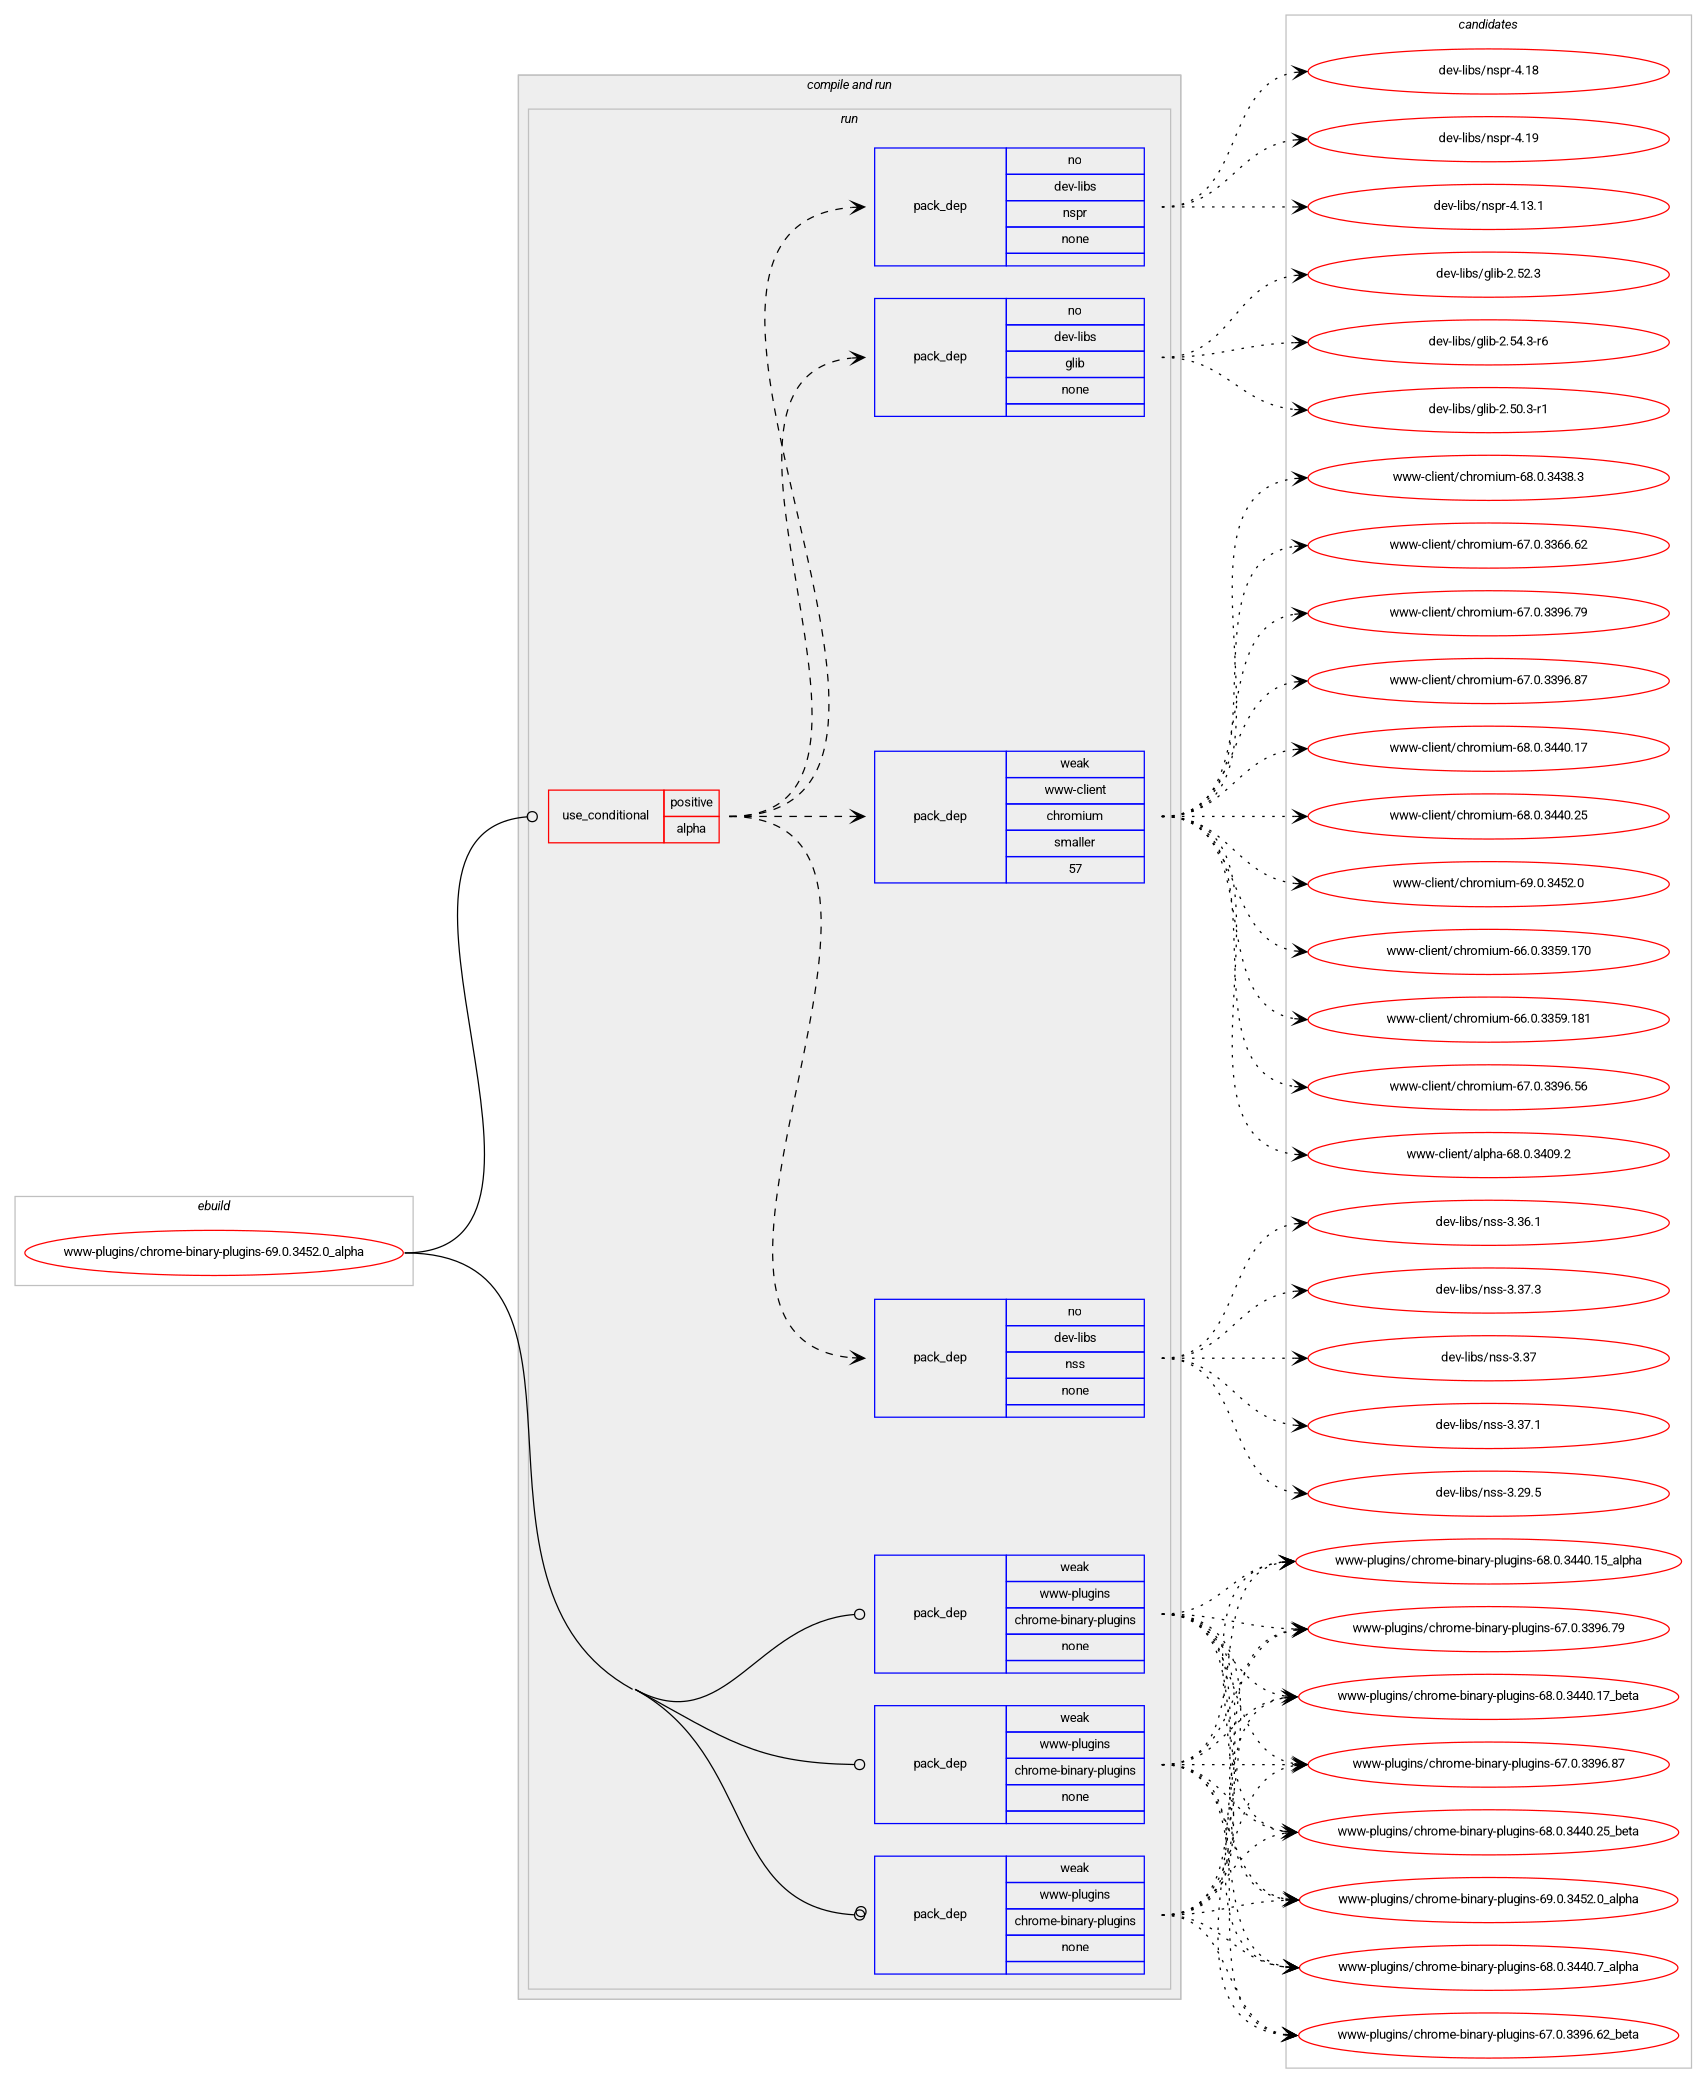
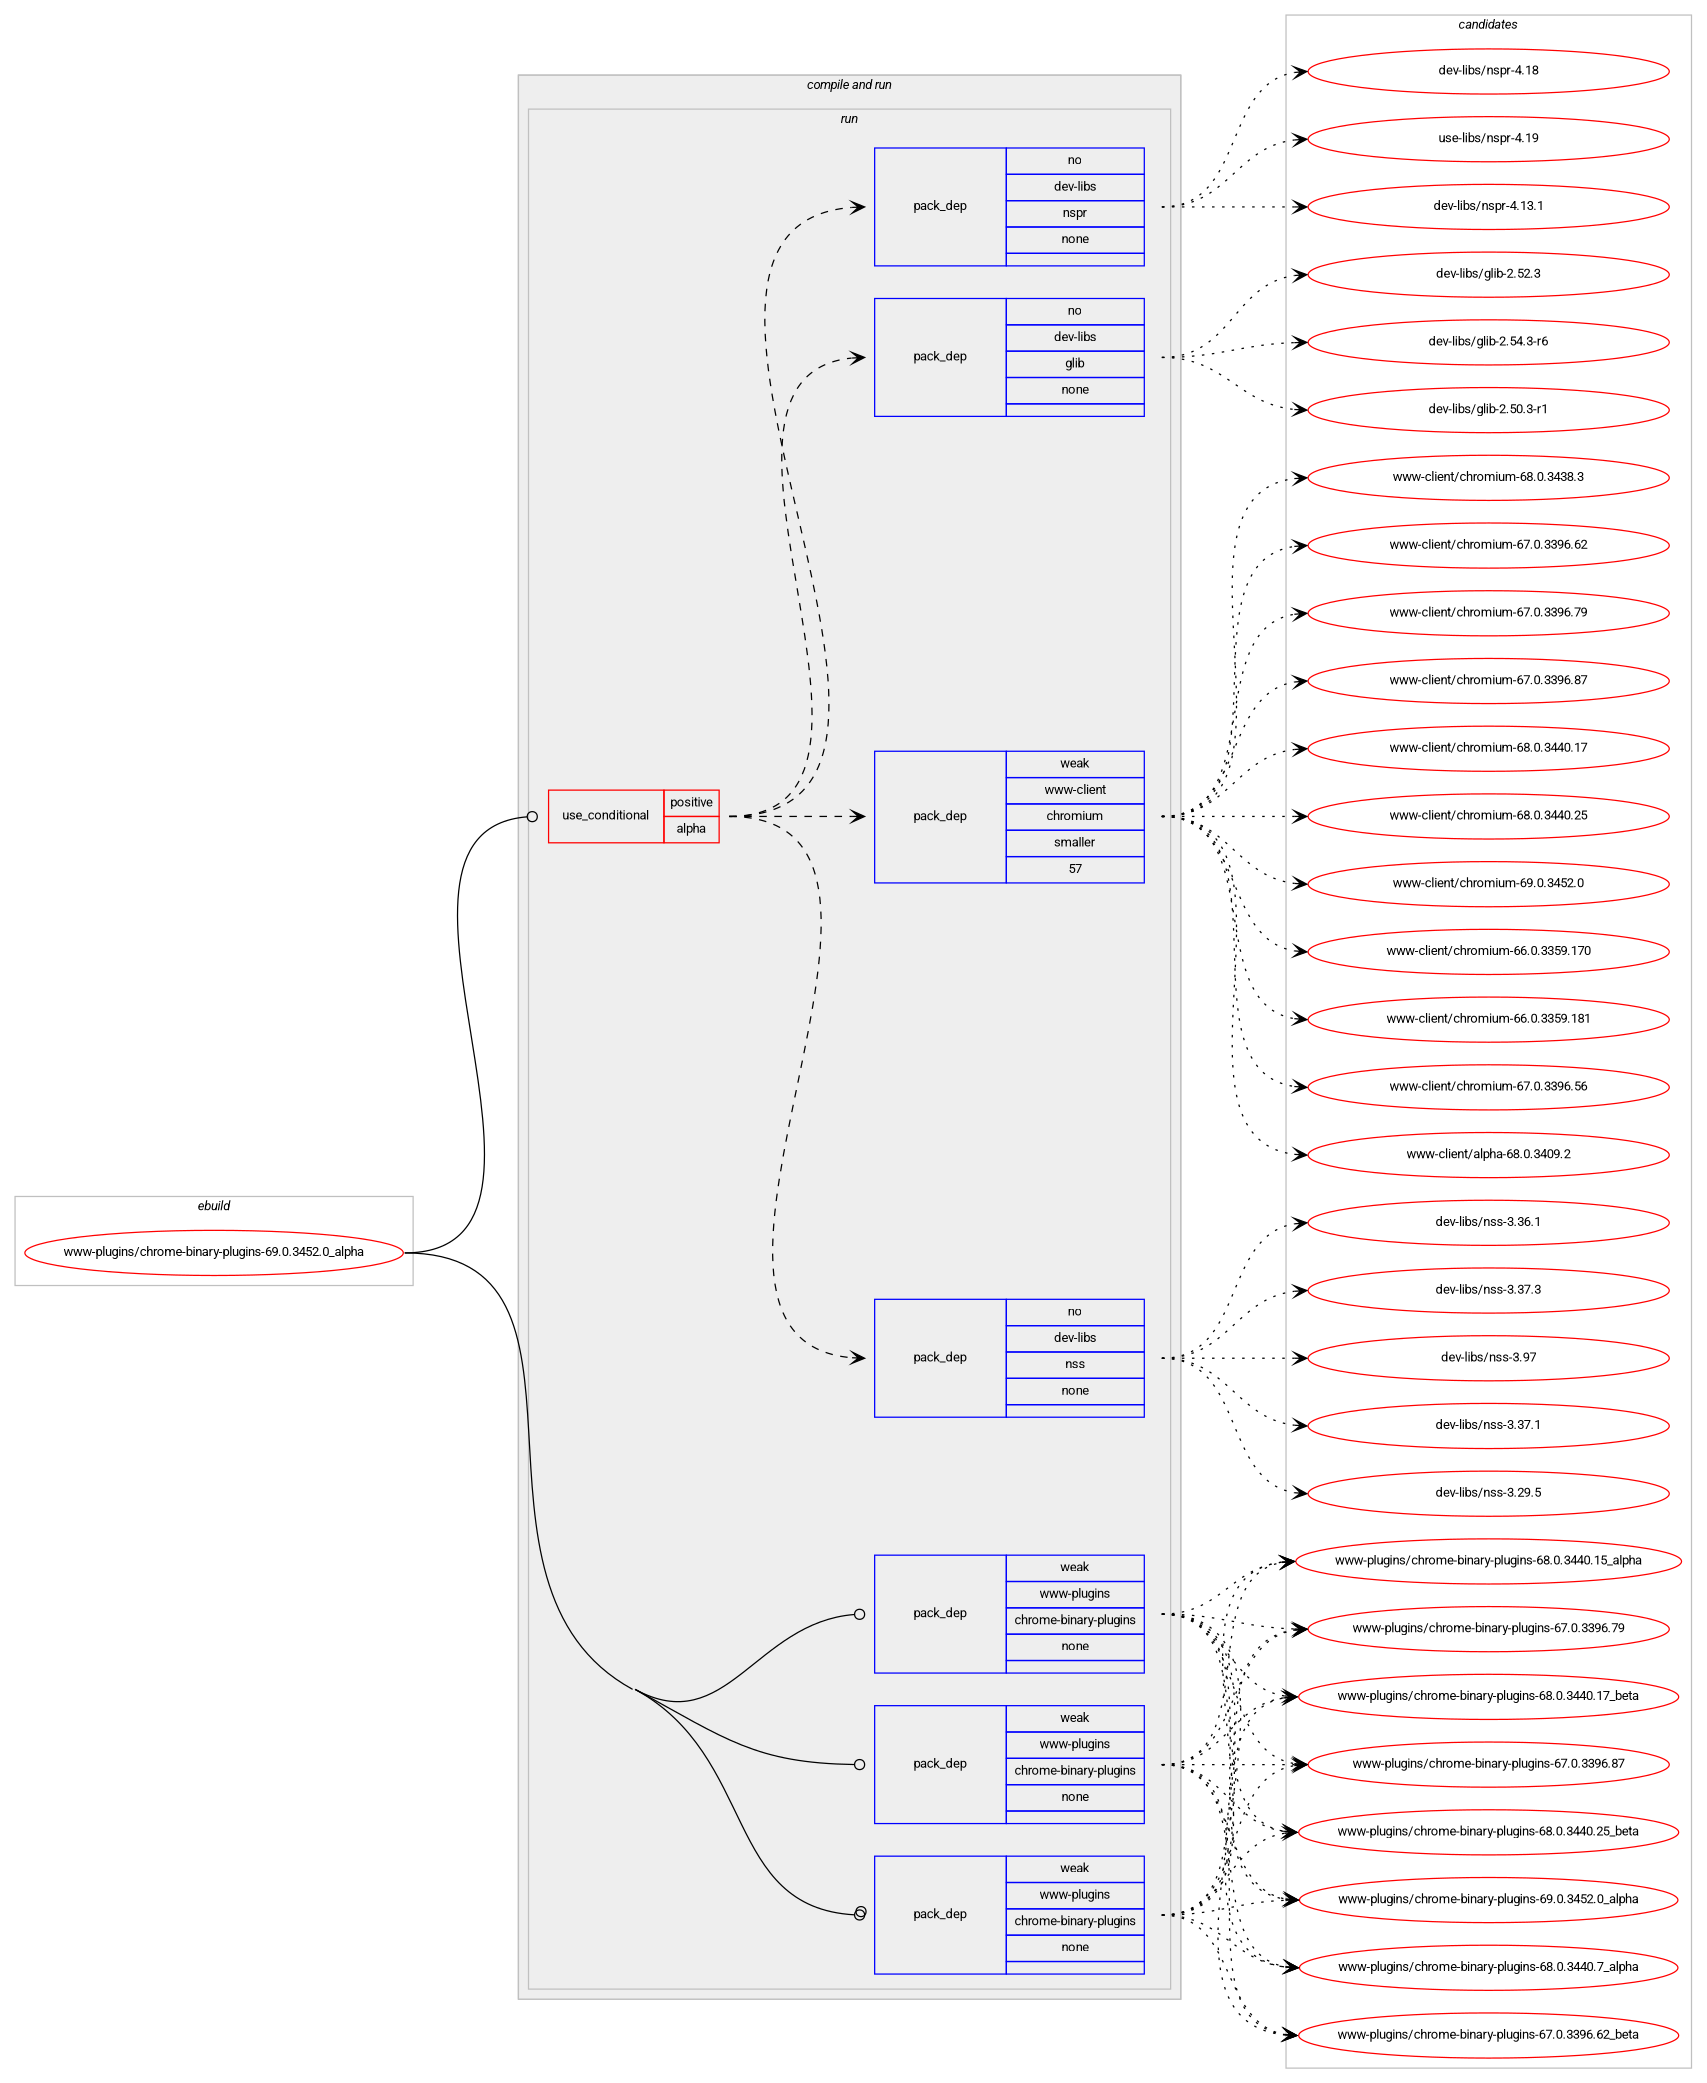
node "dev-libs/nspr-4.19": label "dev-libs/nspr-4.19" -> "use-libs/nspr-4.19"
node "www-client/chromium-67.0.3366.62": label "www-client/chromium-67.0.3366.62" -> "www-client/chromium-67.0.3396.62"
node "dev-libs/nss-3.37": label "dev-libs/nss-3.37" -> "dev-libs/nss-3.97"
